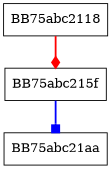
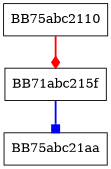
node "BB75abc2118": label "BB75abc2118" -> "BB75abc2110"
node "BB75abc215f": label "BB75abc215f" -> "BB71abc215f"
